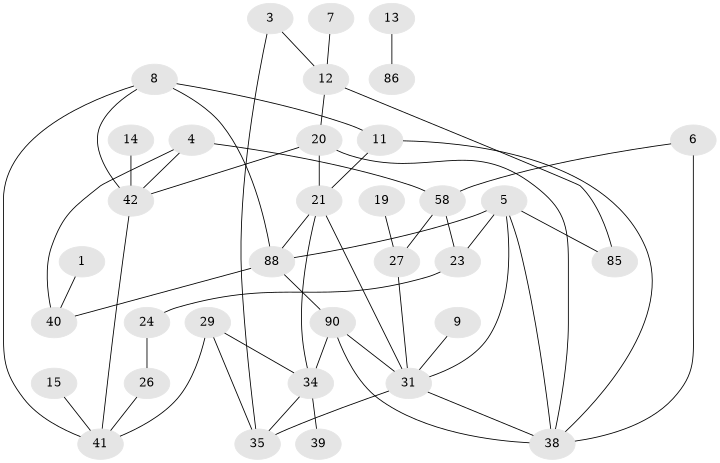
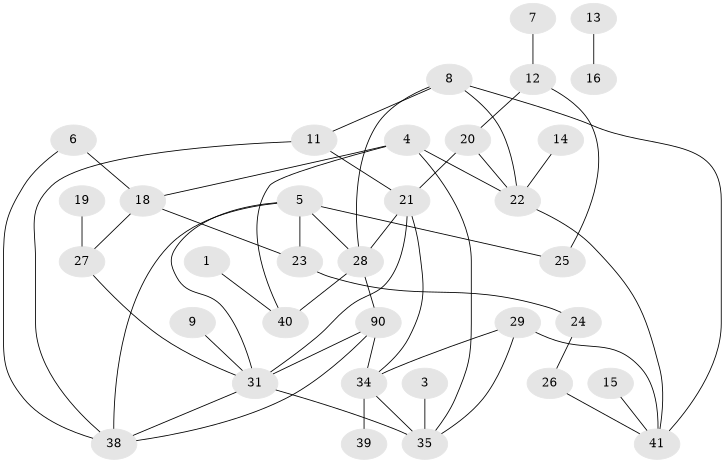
edge "3" -- "12": removed
node "86": label "86" -> "16"
node "42": label "42" -> "22"
node "58": label "58" -> "18"
edge "20" -- "38": removed
node "88": label "88" -> "28"
node "85": label "85" -> "25"
edge "4" -- "35": added
